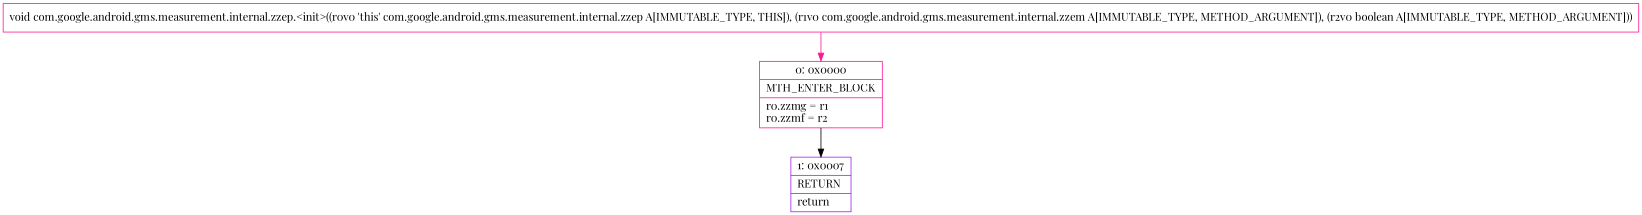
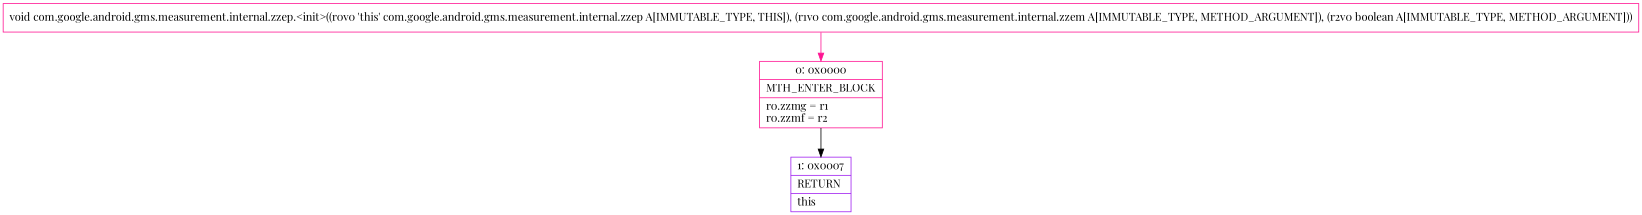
node "1: 0x0007": text "return" -> "this"
